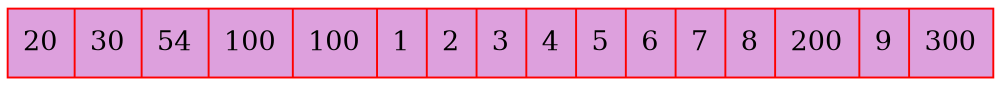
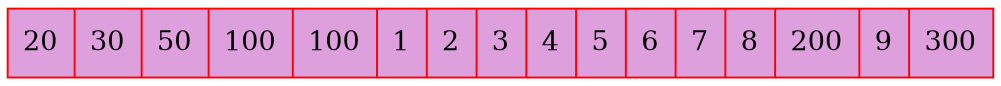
node "20": text "54" -> "50"
